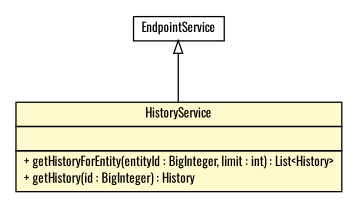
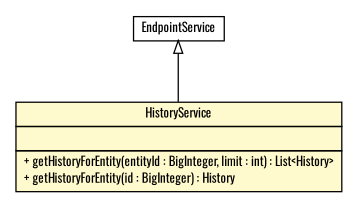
node "HistoryService": text "+ getHistory(id : BigInteger) : History" -> "+ getHistoryForEntity(id : BigInteger) : History"
